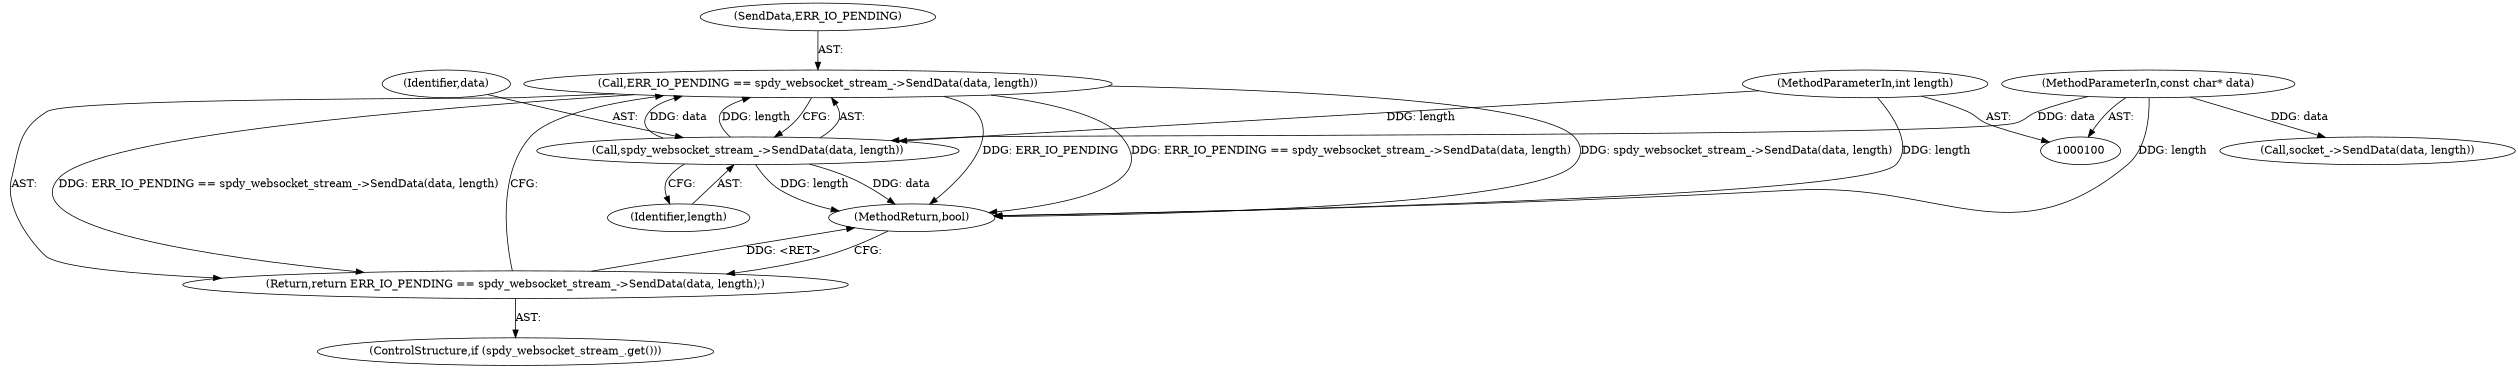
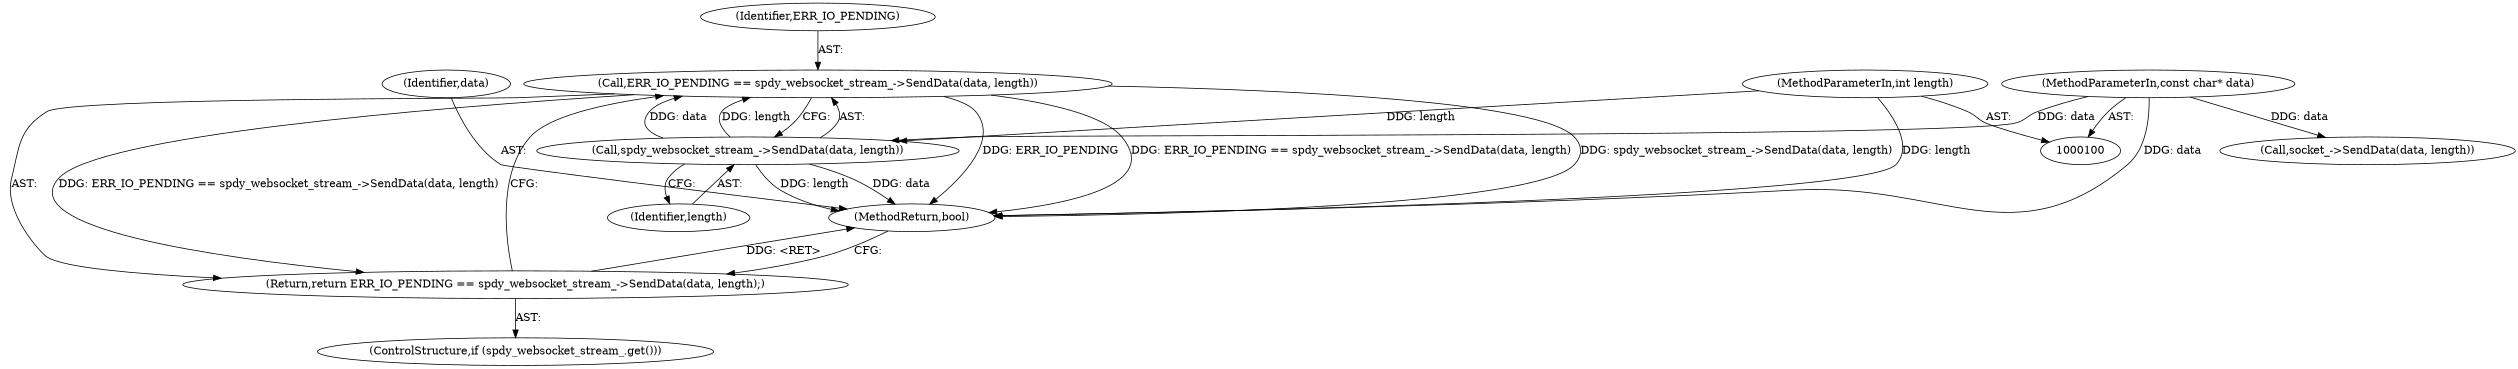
node "(SendData,ERR_IO_PENDING)": label "(SendData,ERR_IO_PENDING)" -> "(Identifier,ERR_IO_PENDING)"
edge "(Identifier,data)" -> "(Call,spdy_websocket_stream_->SendData(data, length))": now "(Identifier,data)" -> "(MethodReturn,bool)"
edge "(MethodParameterIn,const char* data)" -> "(MethodReturn,bool)": label "DDG: length" -> "DDG: data"
